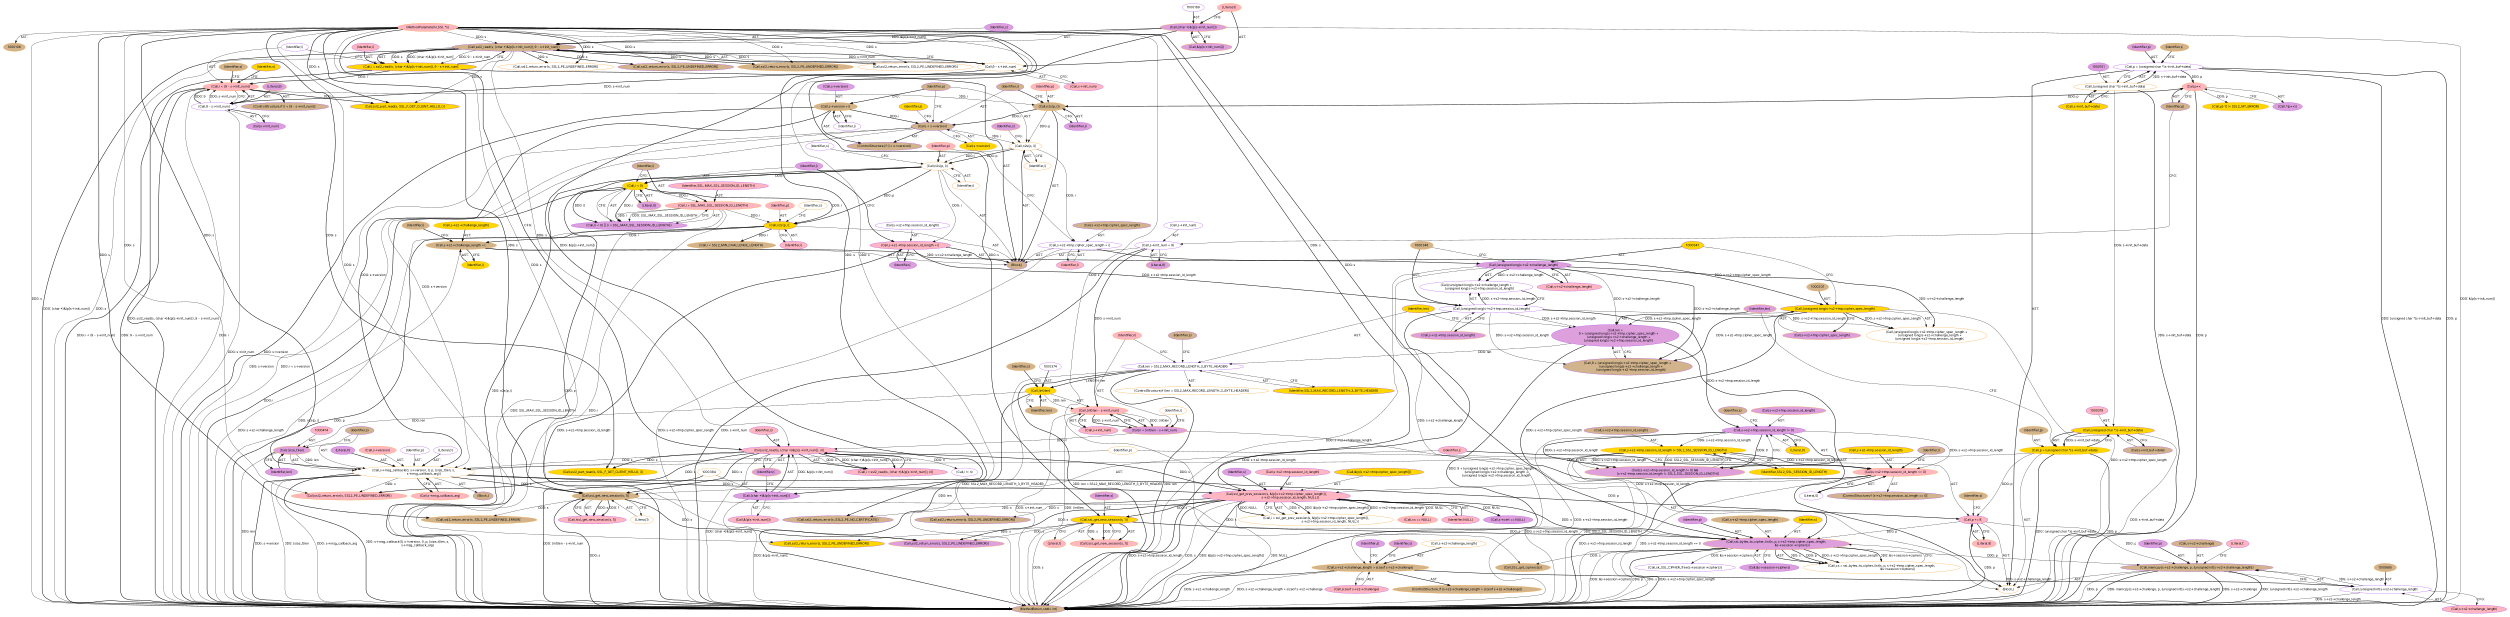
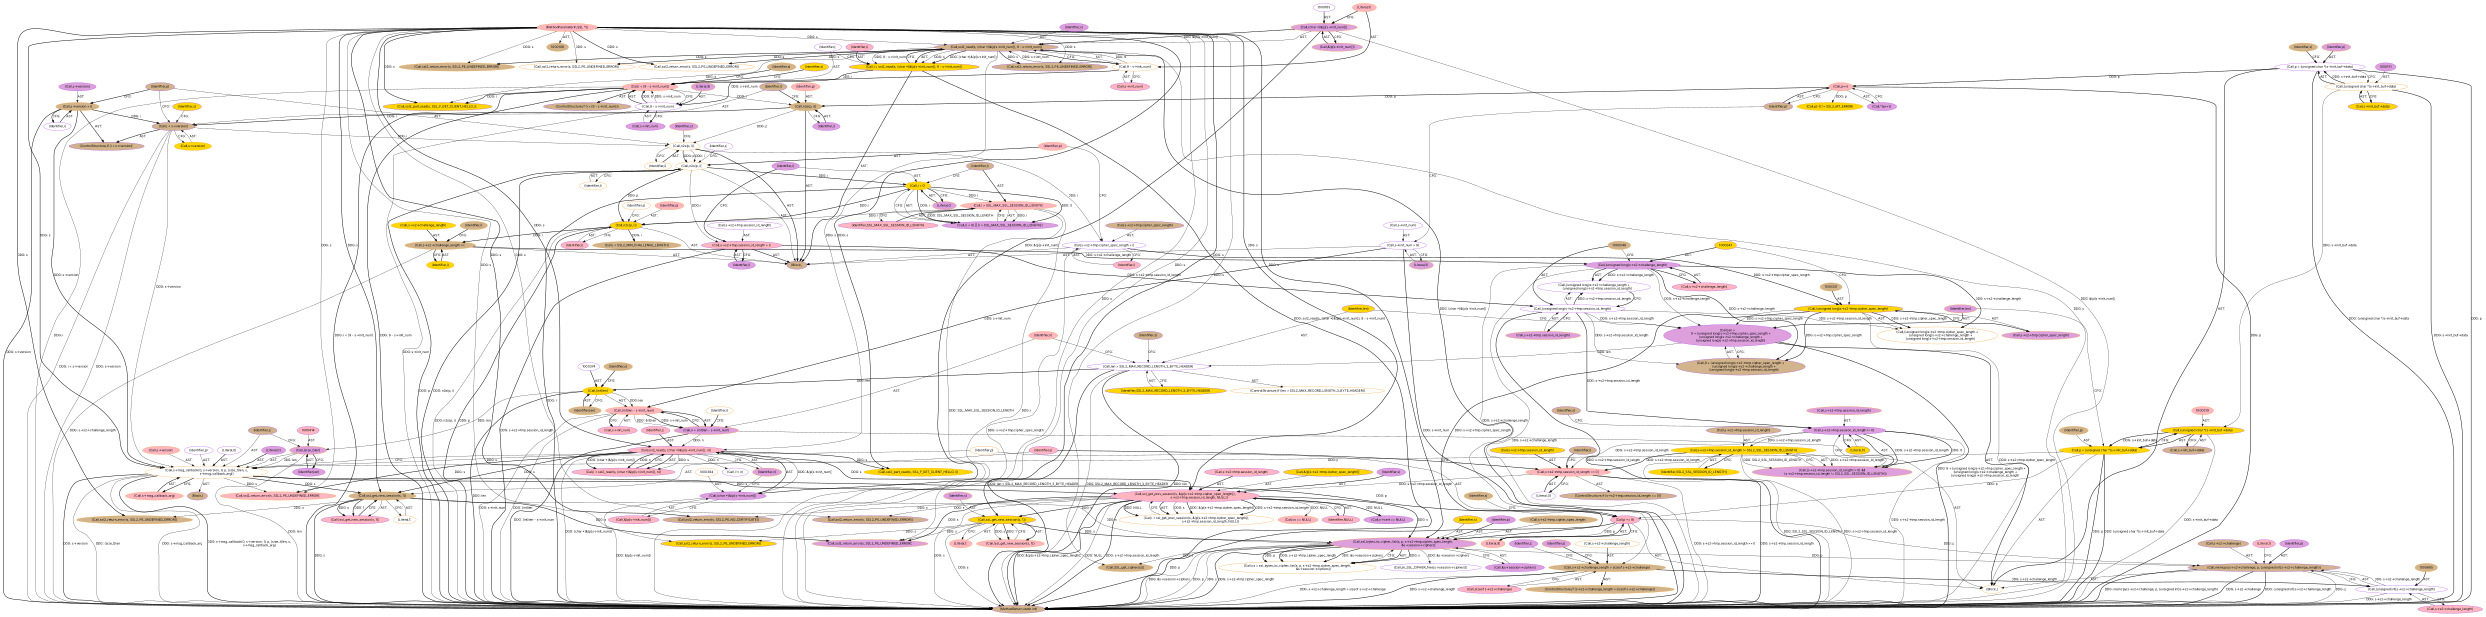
edge "(Call,i > SSL_MAX_SSL_SESSION_ID_LENGTH)" -> "(Identifier,SSL_MAX_SSL_SESSION_ID_LENGTH)": added, label "CFG:"
edge "(MethodParameterIn,SSL *s)" -> "(Call,ssl2_read(s, (char *)&(p[s->init_num]), n))": label "CFG: " -> "DDG: s"
edge "(Call,len > SSL2_MAX_RECORD_LENGTH_3_BYTE_HEADER)" -> "(Call,(int)len)": label "LENGTH: len" -> "DDG: len"
node "1000319": color purple -> darkorange
edge "1000384" -> "(MethodReturn,static int)": now "(Call,n = (int)len - s->init_num)" -> "(MethodReturn,static int)"
